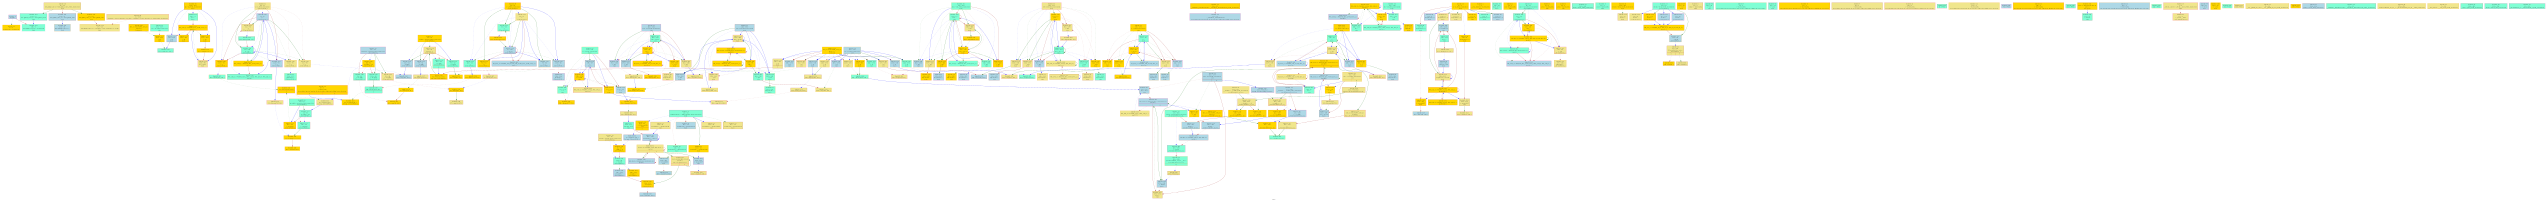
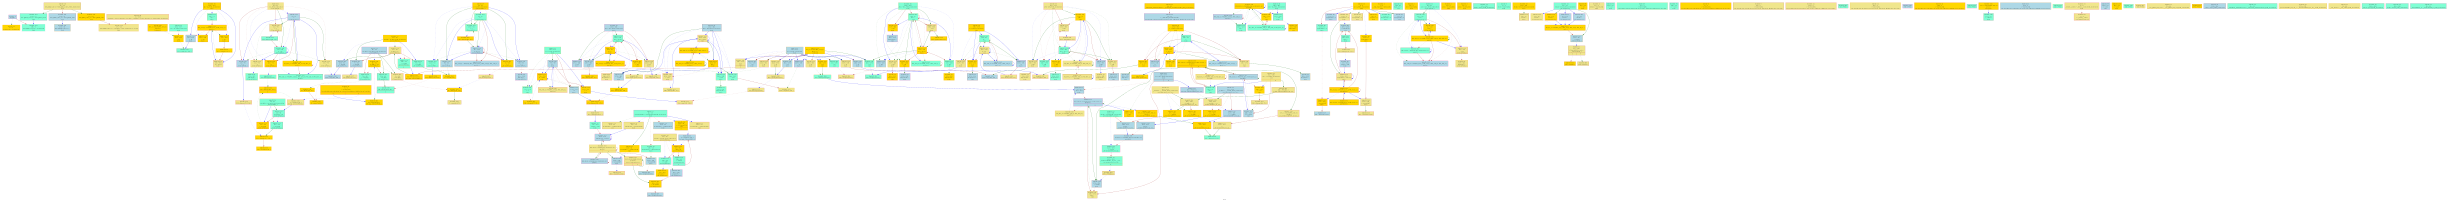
node "NodeID: 201": fillcolor khaki -> aquamarine
edge "NodeID: 231" -> "NodeID: 170": now "NodeID: 231" -> "NodeID: 136"
node "NodeID: 118": added
